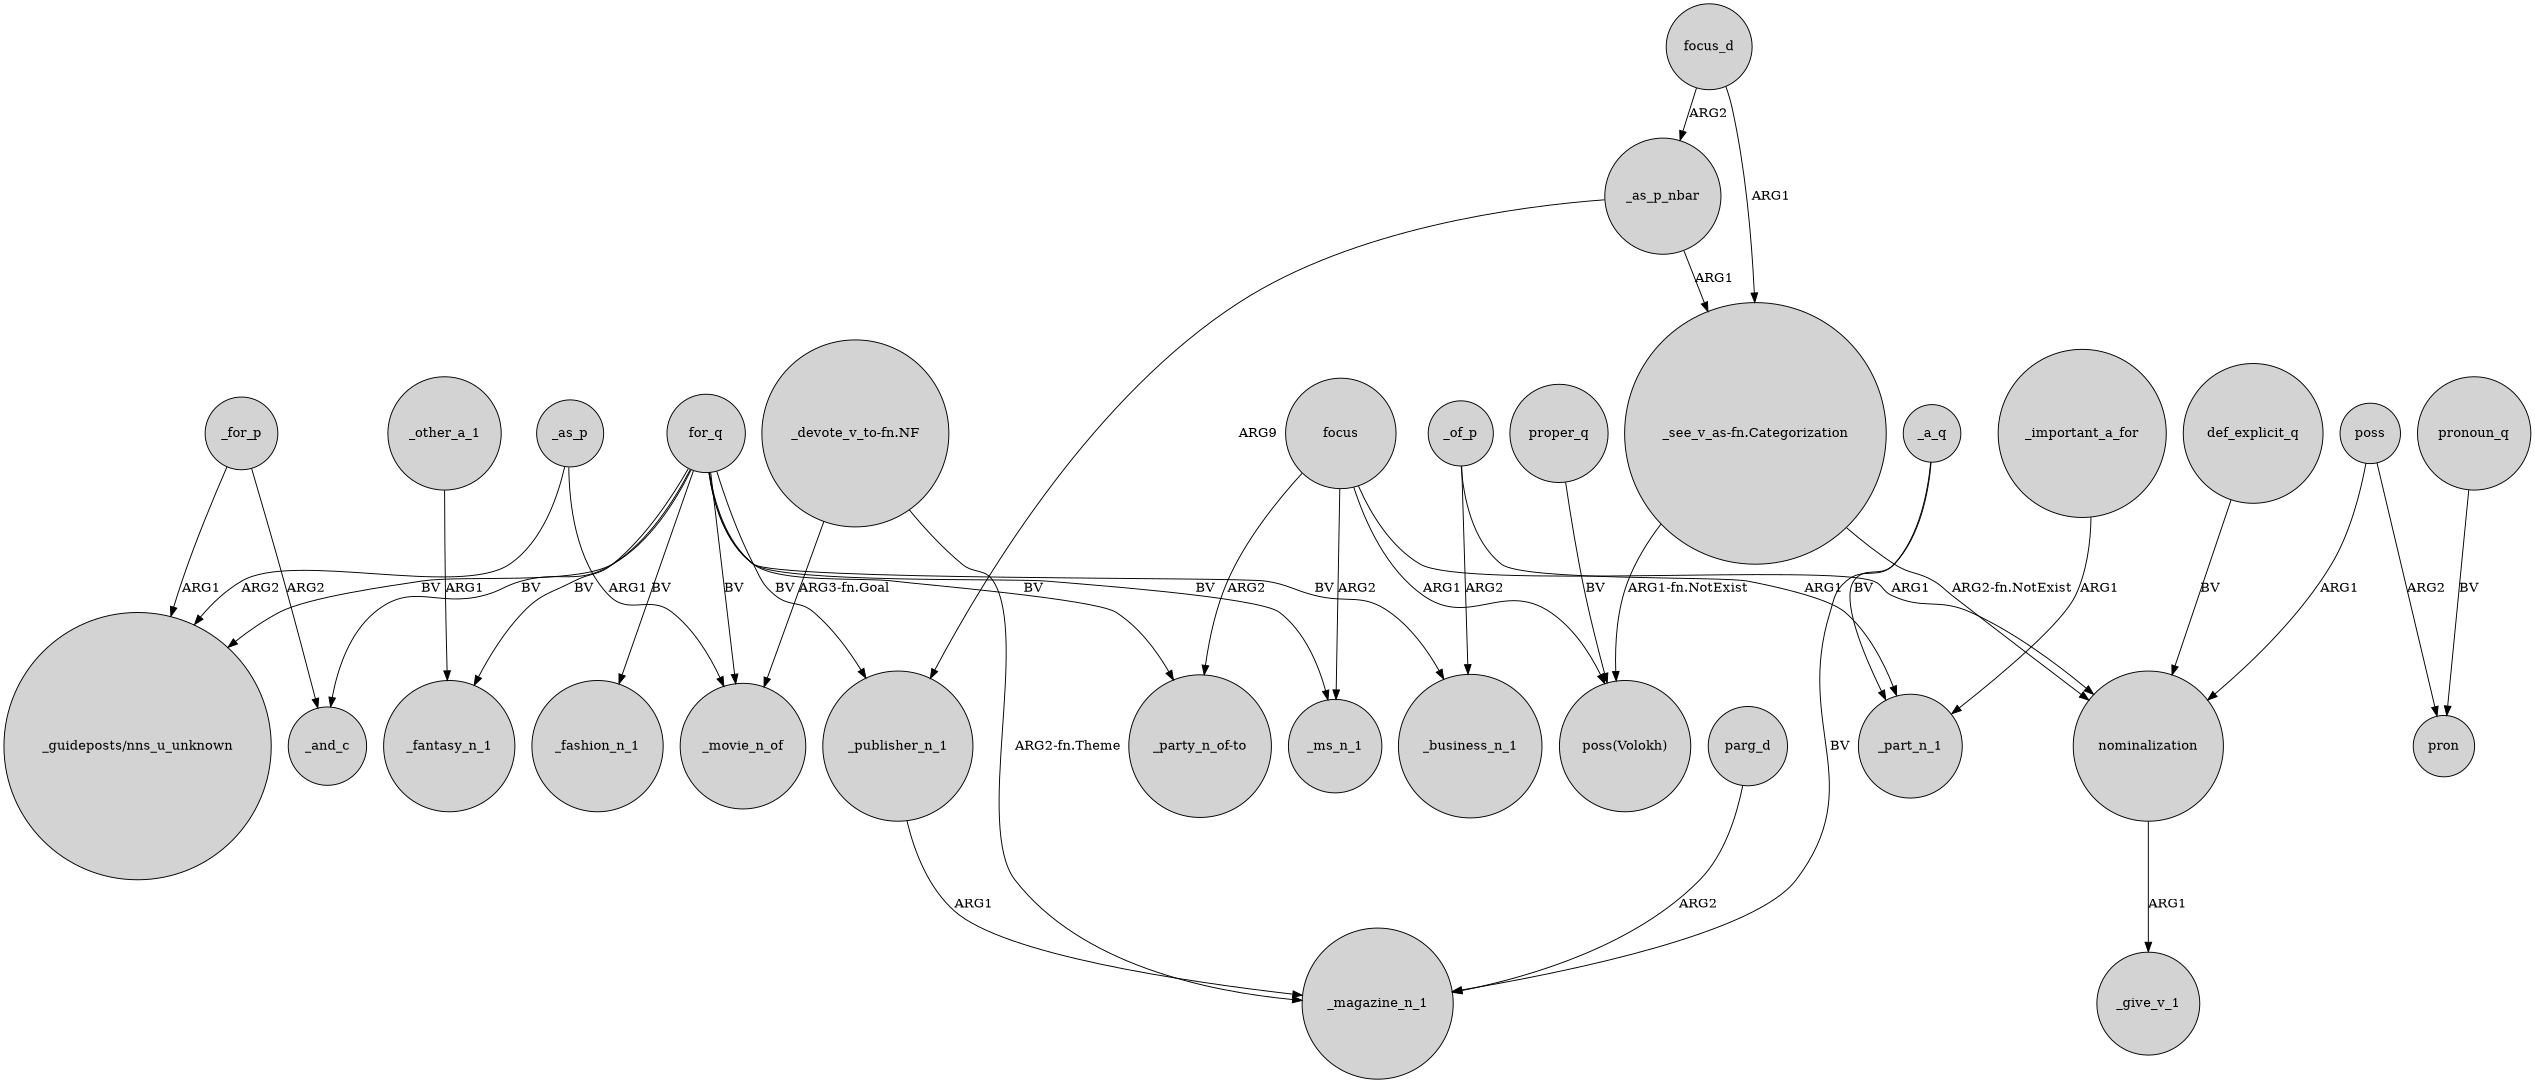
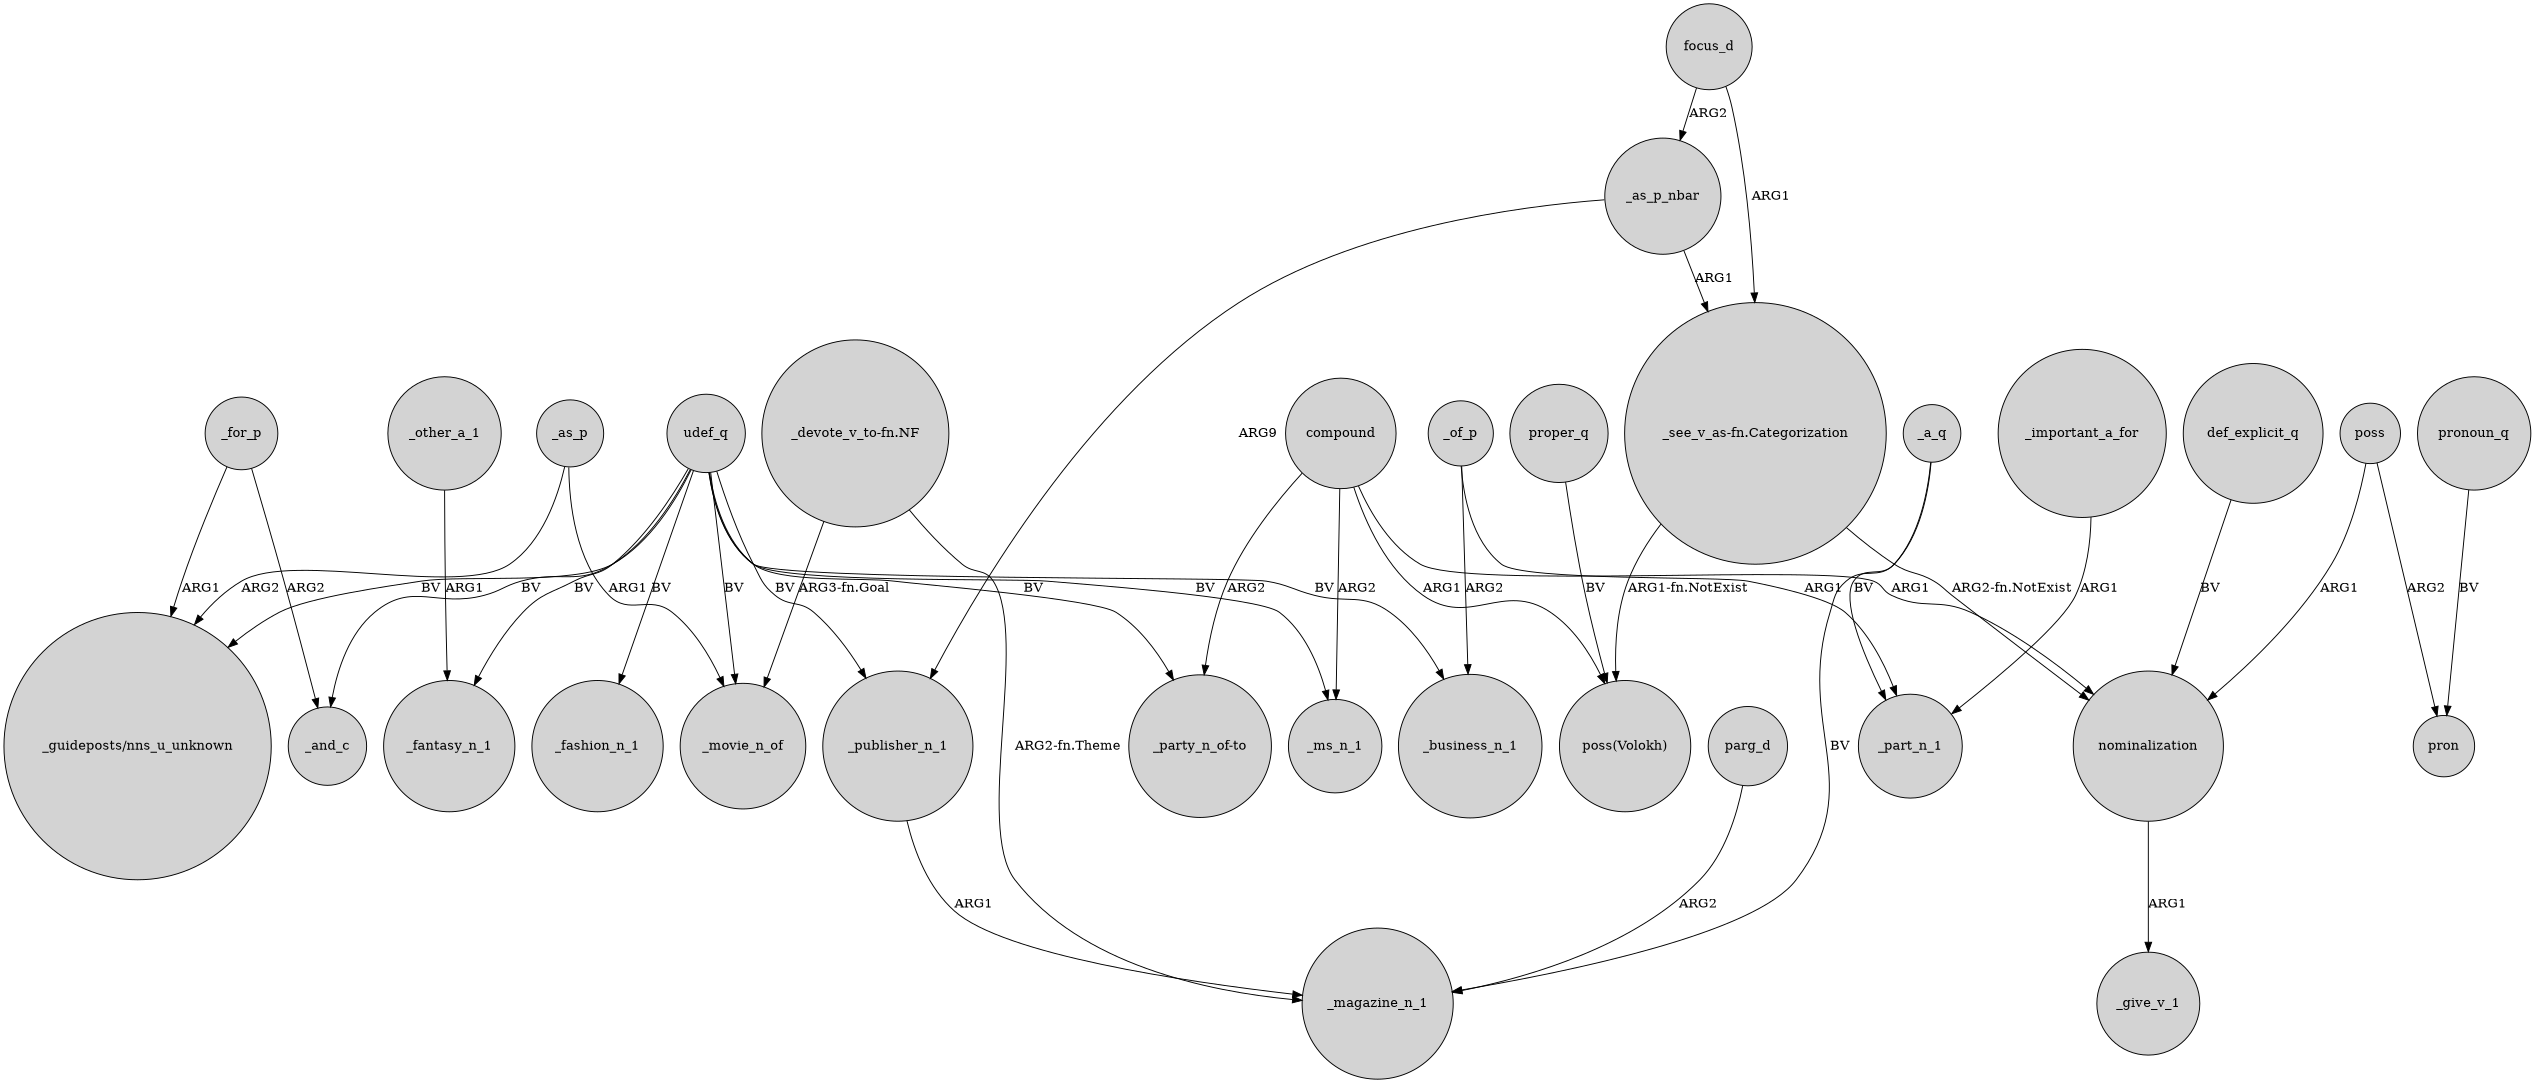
node "for_q": label "for_q" -> "udef_q"
node "focus": label "focus" -> "compound"
